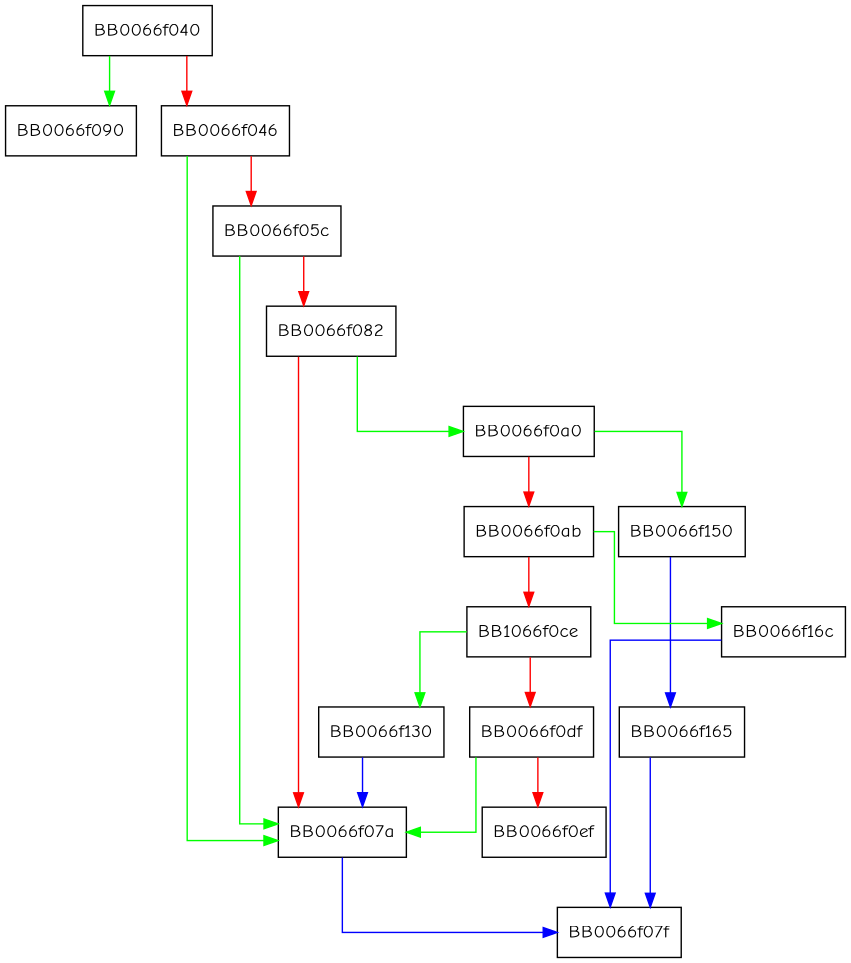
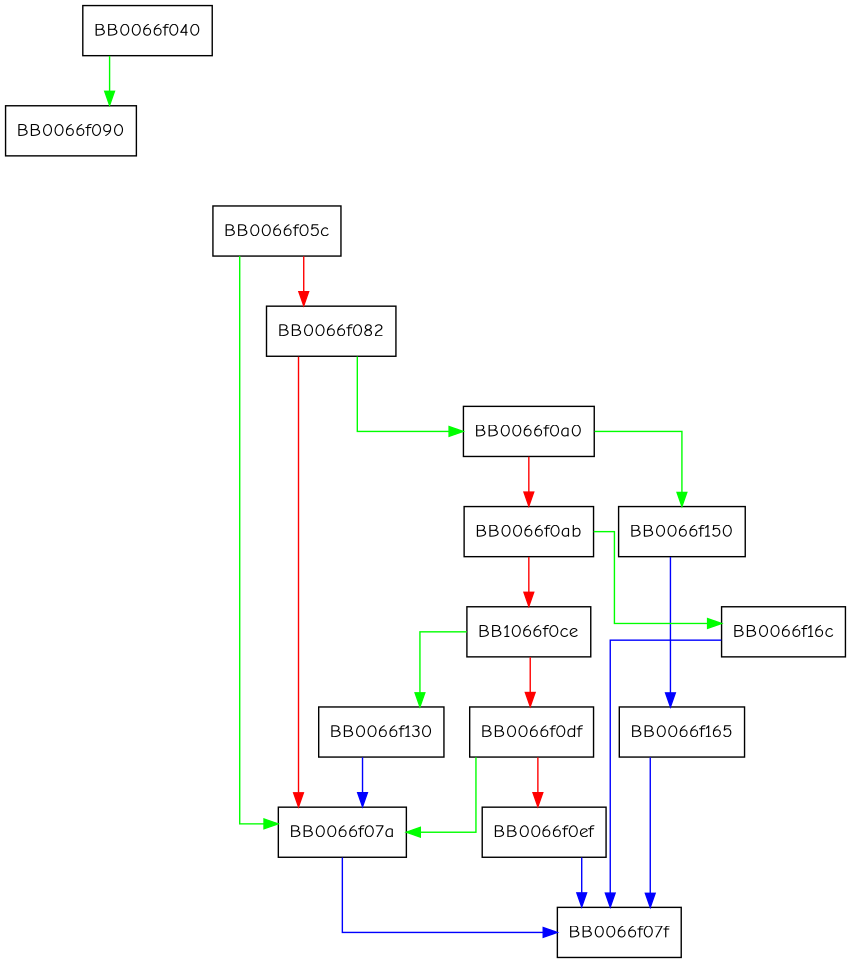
node "BB0066f046": removed
edge "BB0066f0ef" -> "BB0066f07f": added
